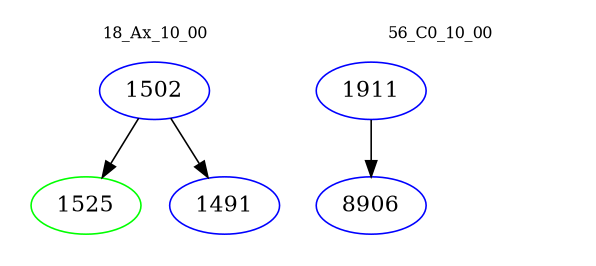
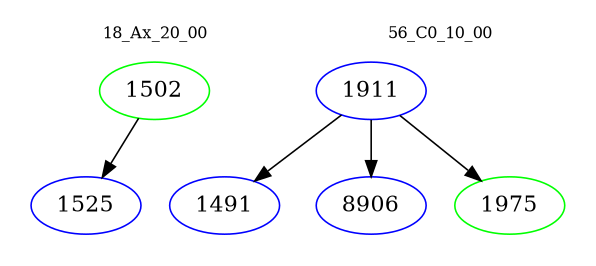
cluster "18_Ax_10_00": label "18_Ax_10_00" -> "18_Ax_20_00"
node "1502": color blue -> green
edge "1502" -> "1491": now "1911" -> "1491"
node "1525": color green -> blue
node "1975": added
